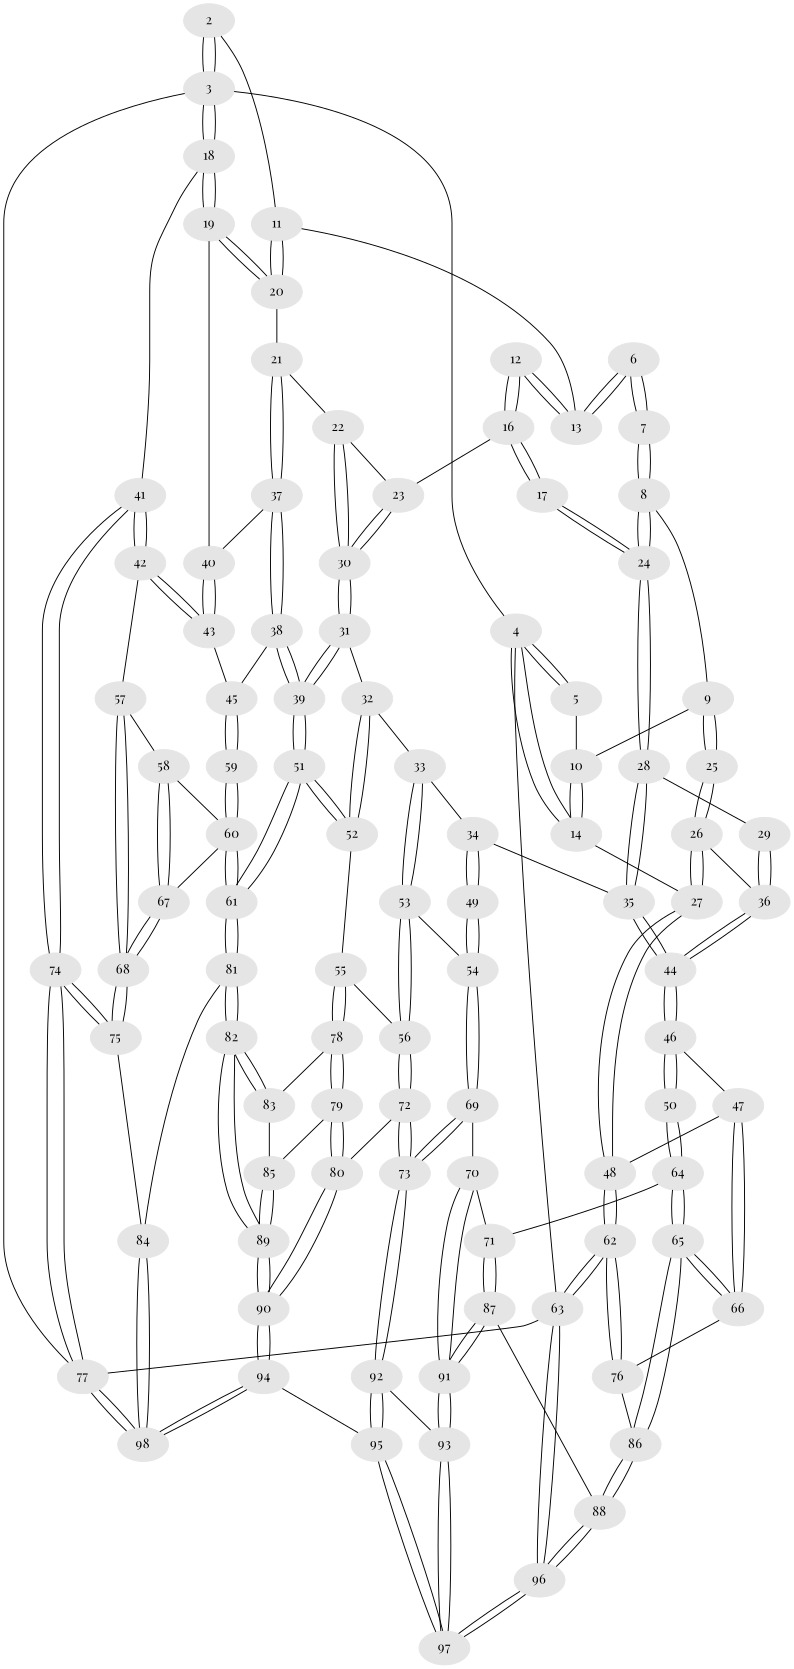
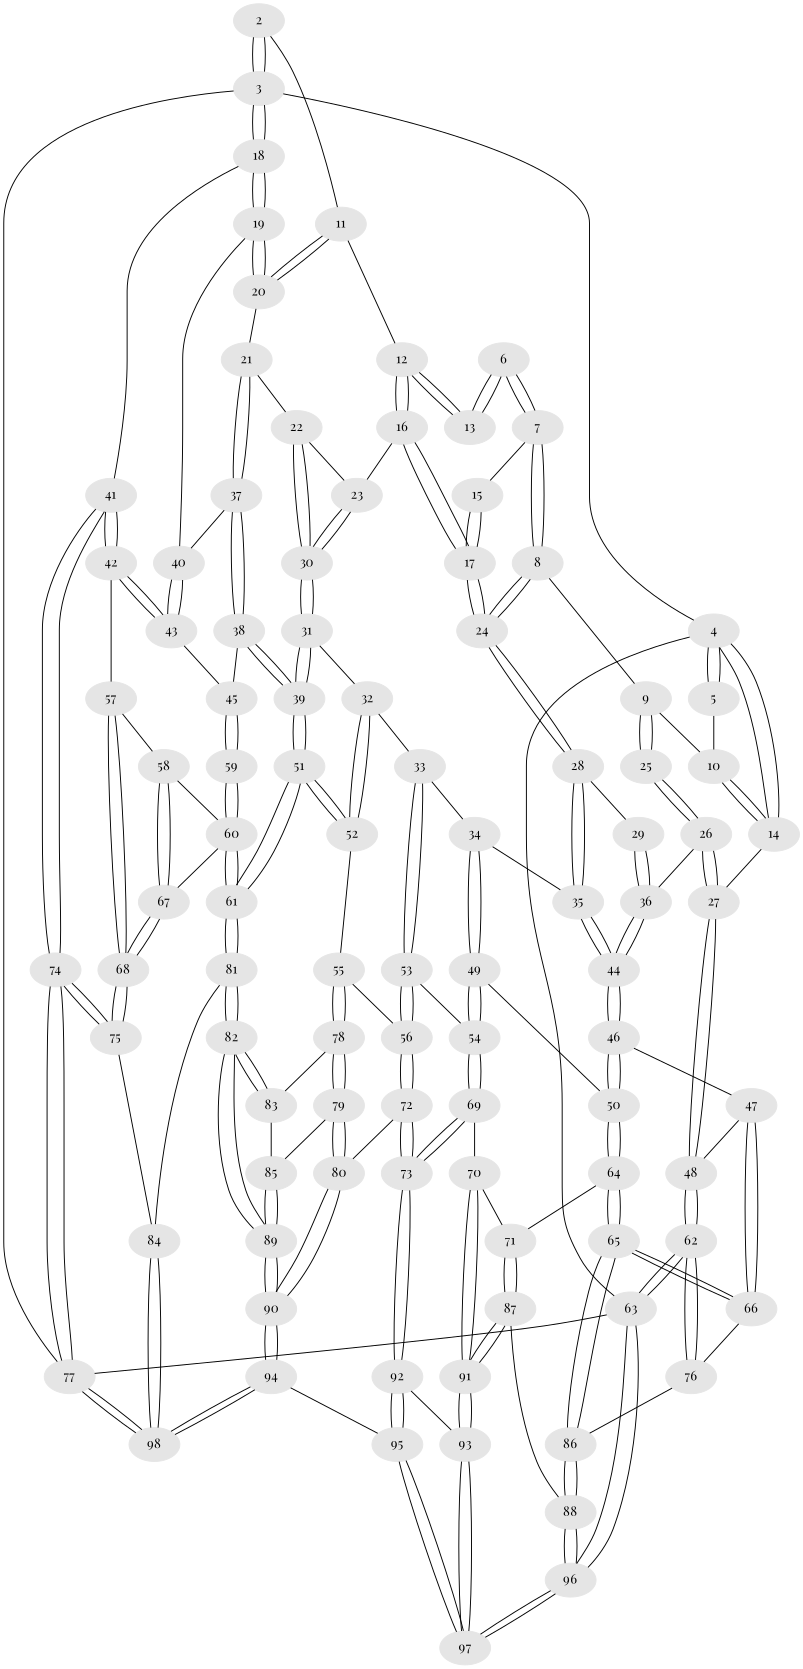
edge "11" -- "13": now "11" -- "12"
node "15": added
edge "49" -- "50": added
